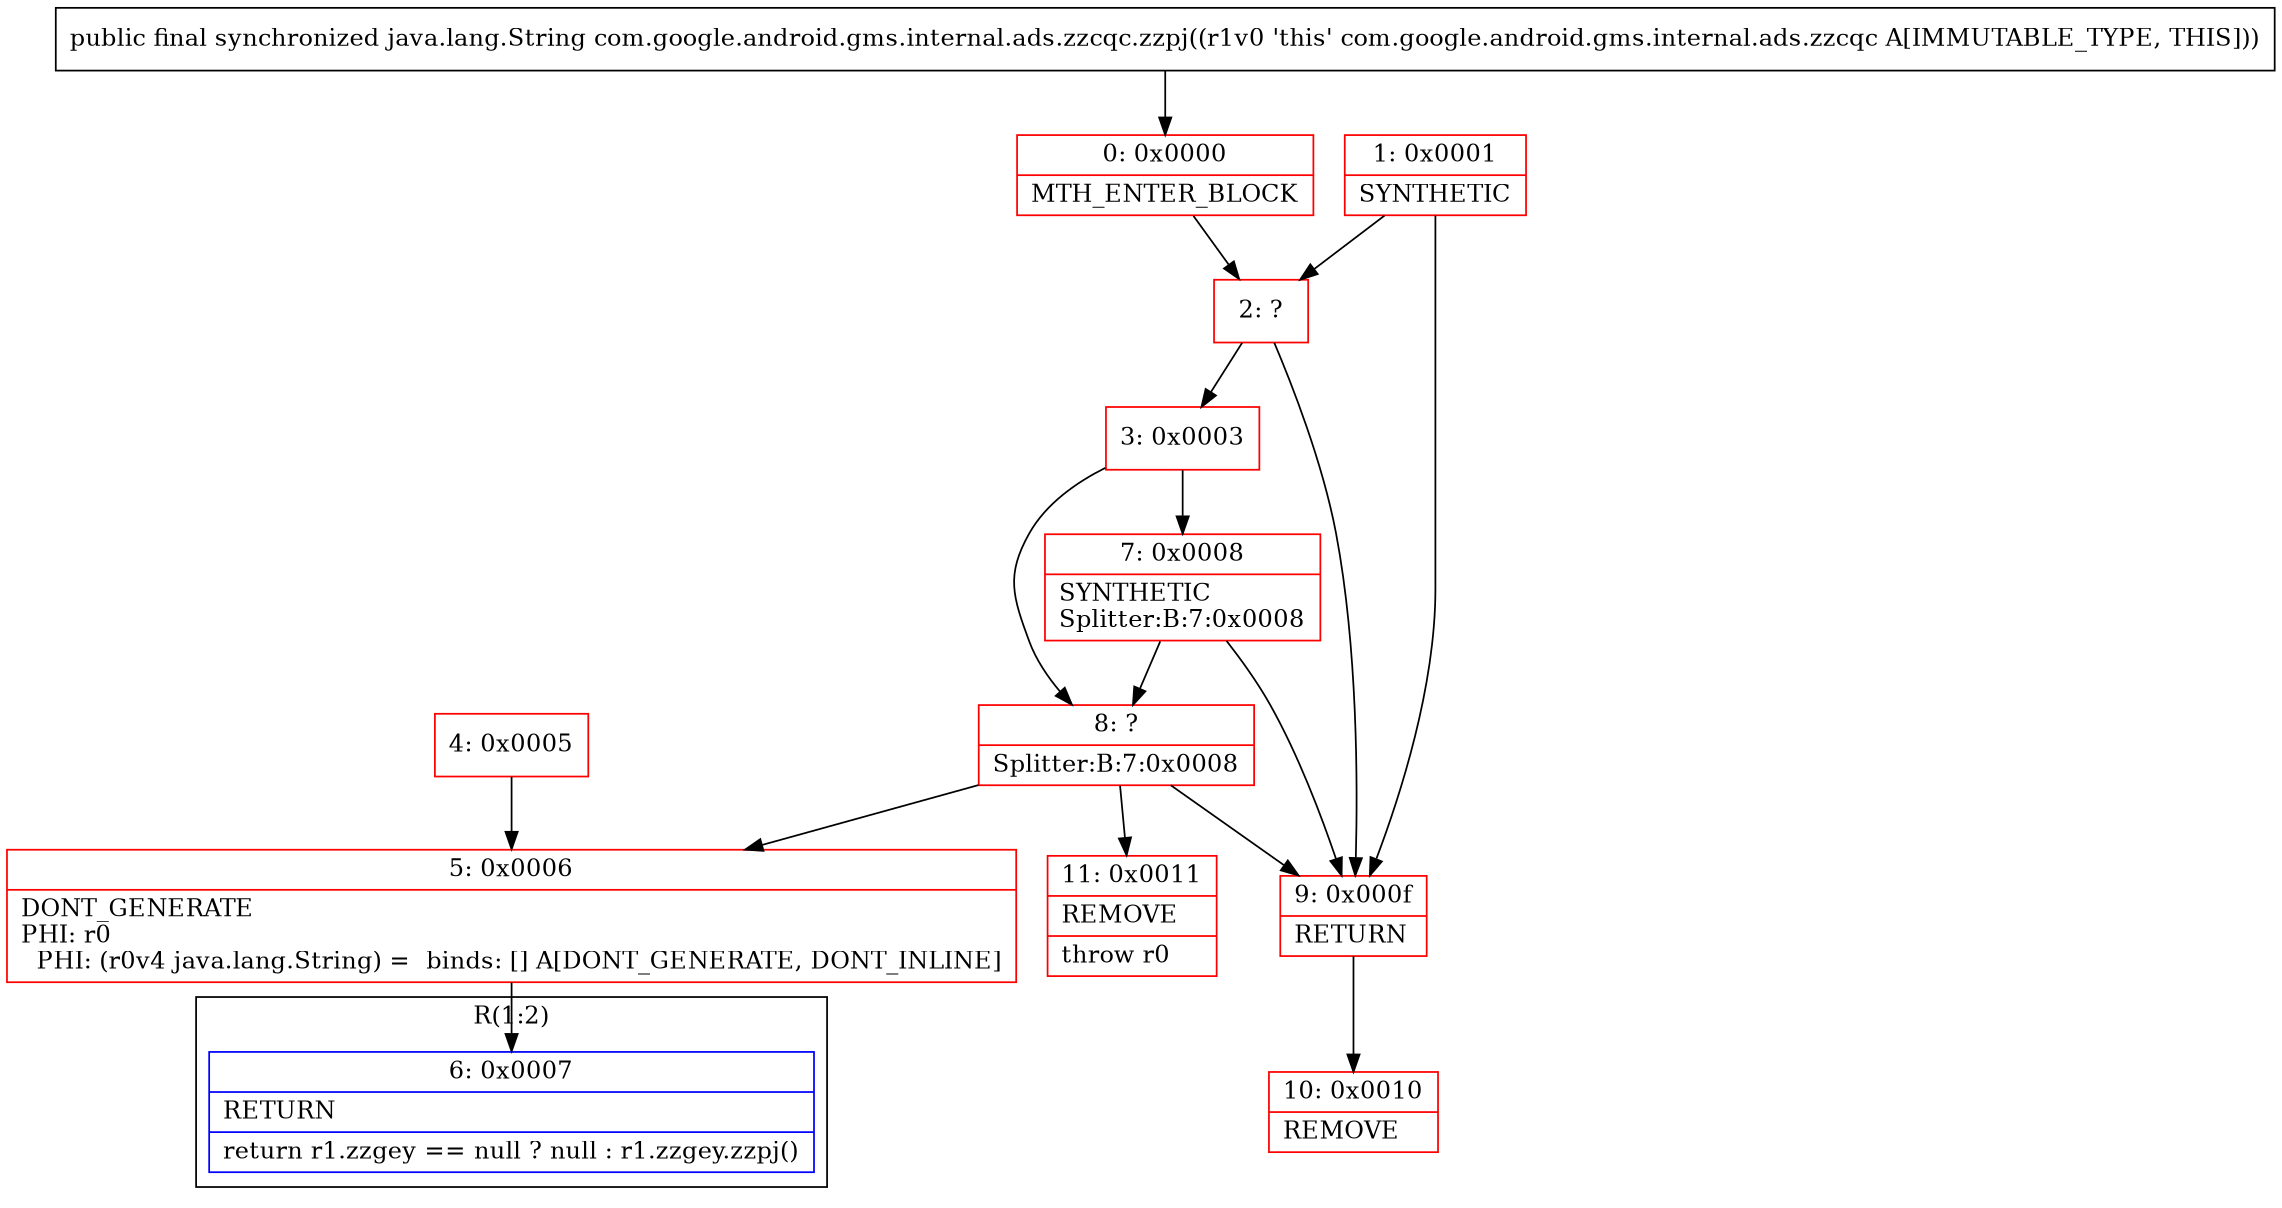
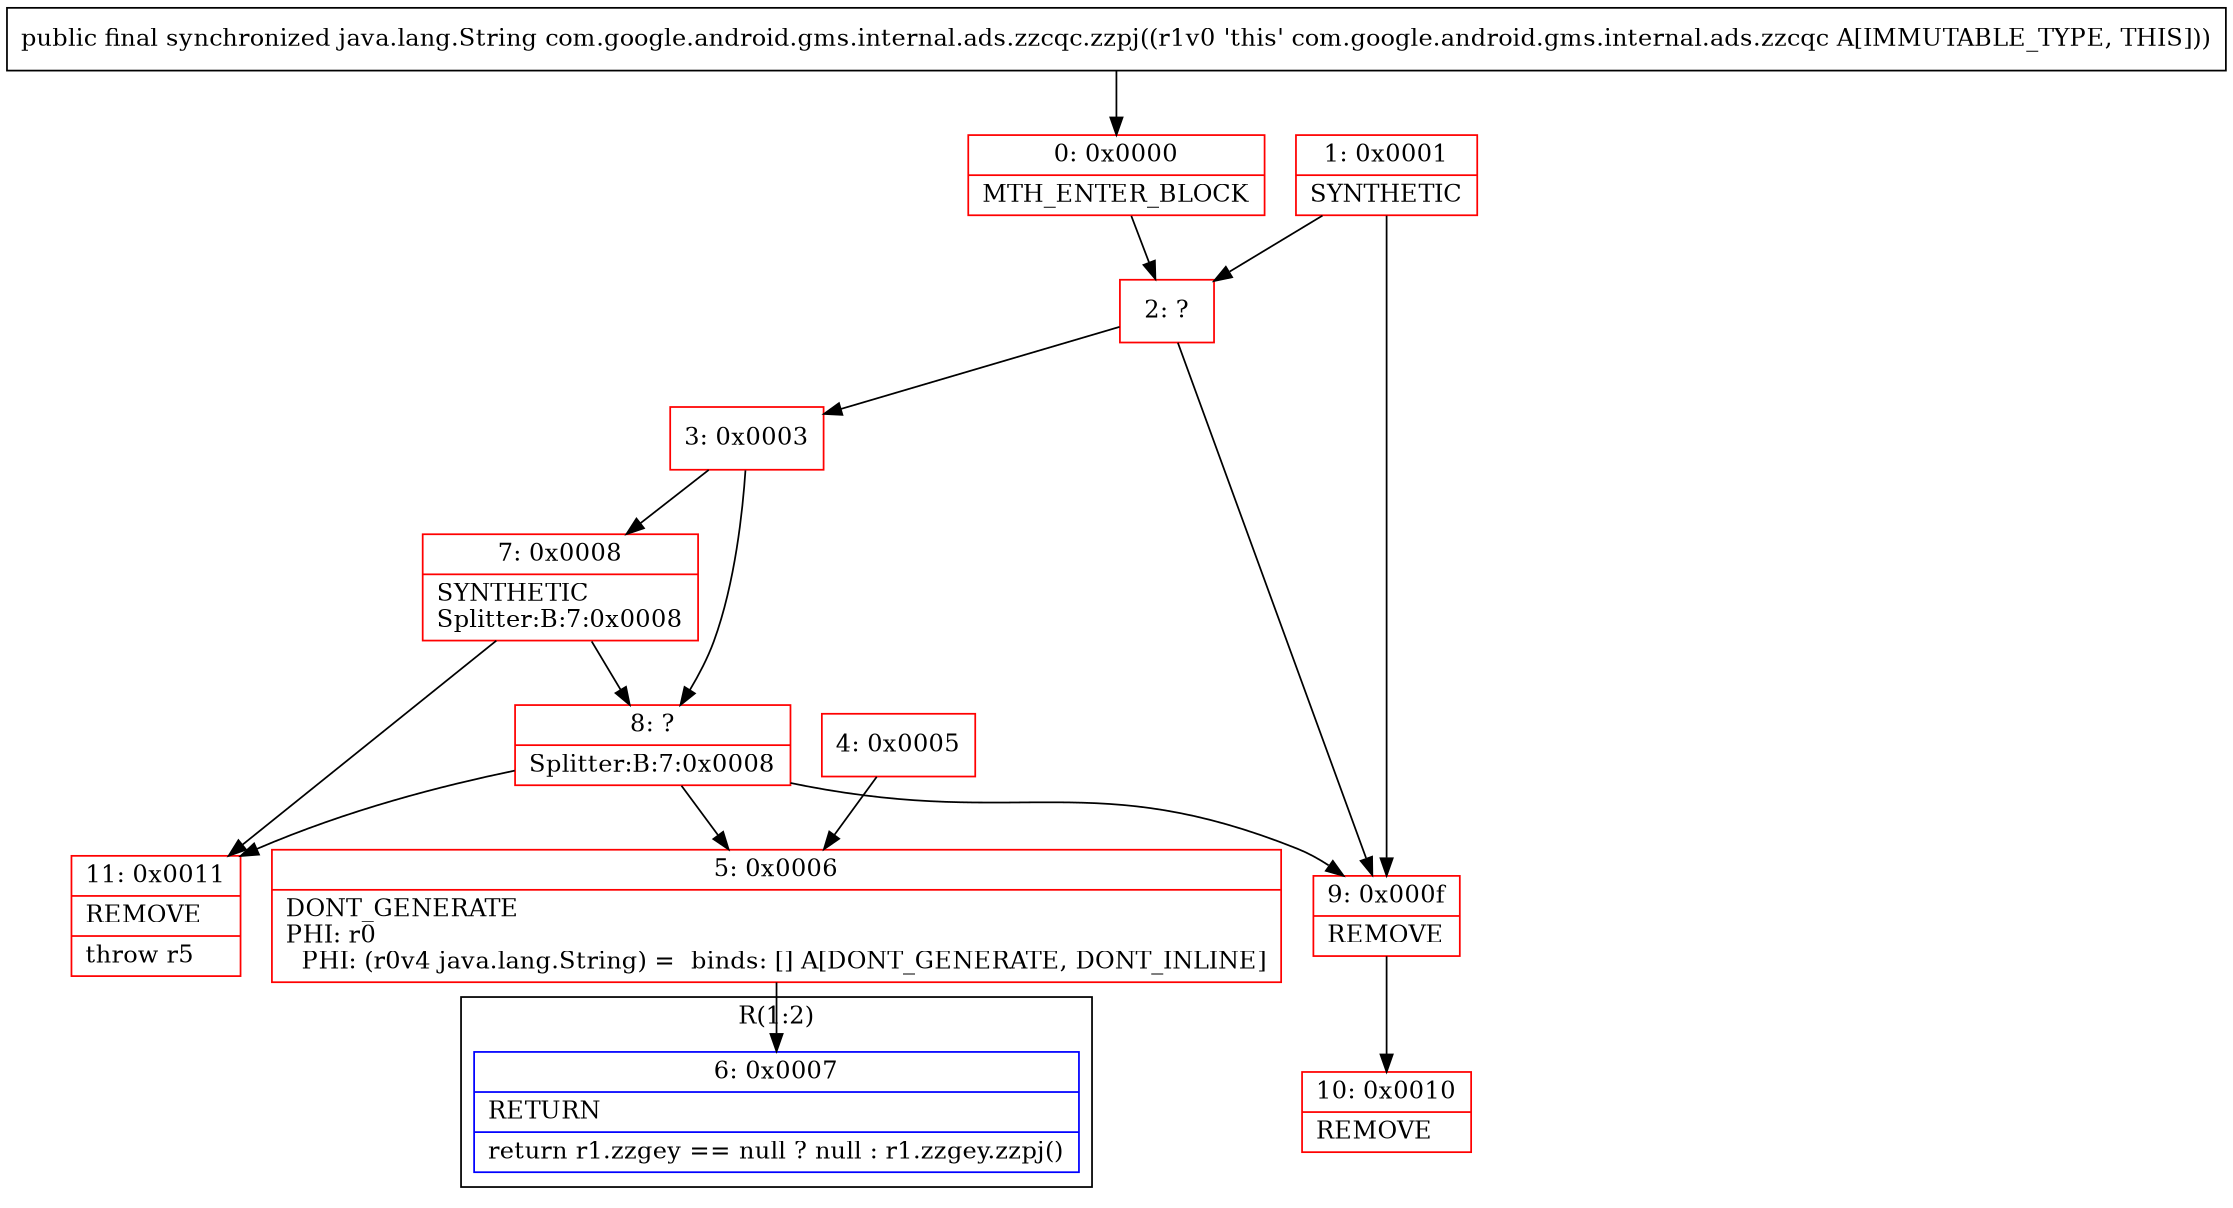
edge "7: 0x0008" -> "9: 0x000f": now "7: 0x0008" -> "11: 0x0011"
node "9: 0x000f": text "RETURN" -> "REMOVE"
node "11: 0x0011": text "throw r0" -> "throw r5"
